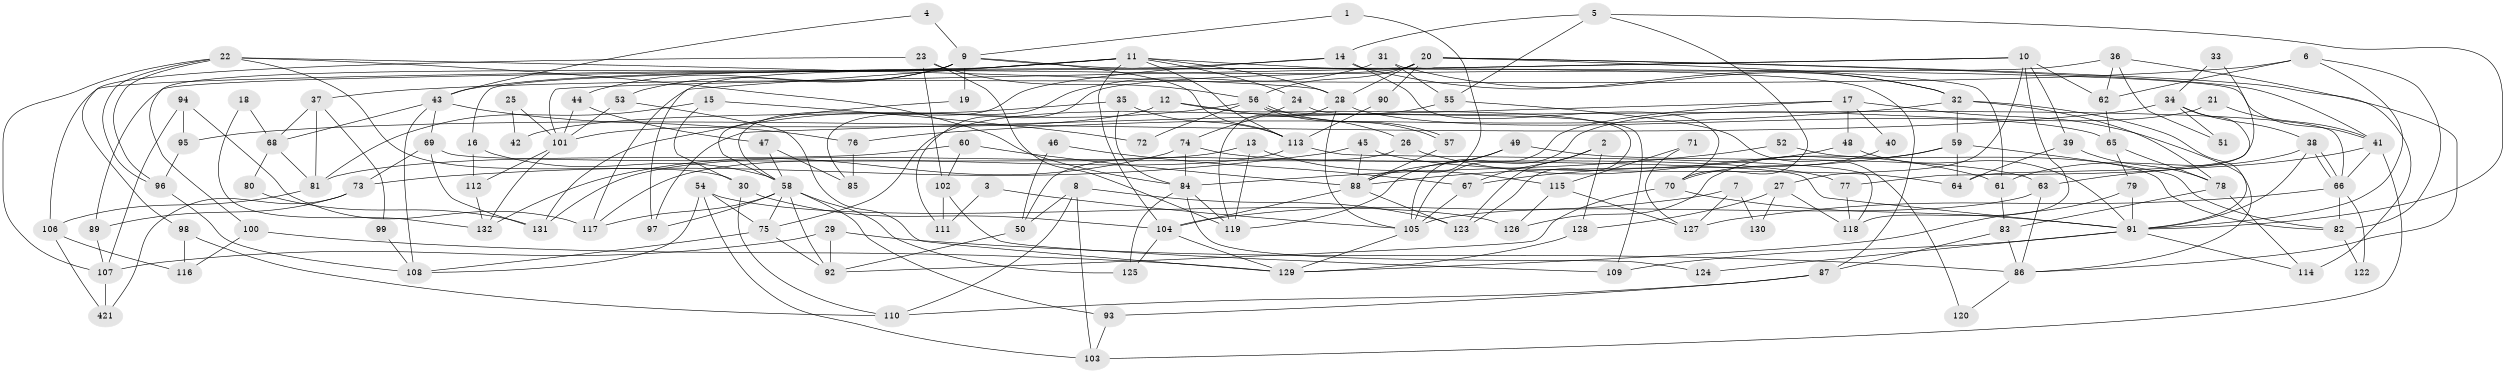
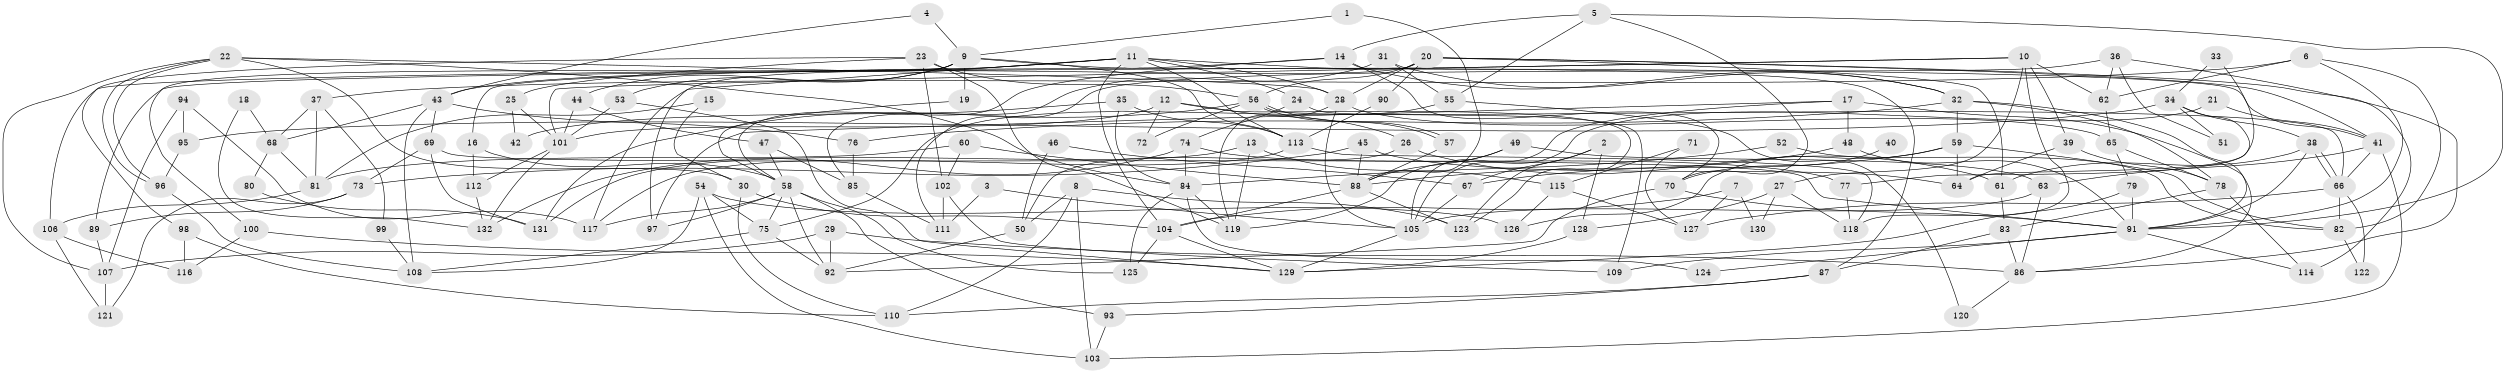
edge "23" -- "25": added
edge "15" -- "72": now "12" -- "72"
edge "17" -- "40": removed
edge "85" -- "111": added
node "421": label "421" -> "121"
